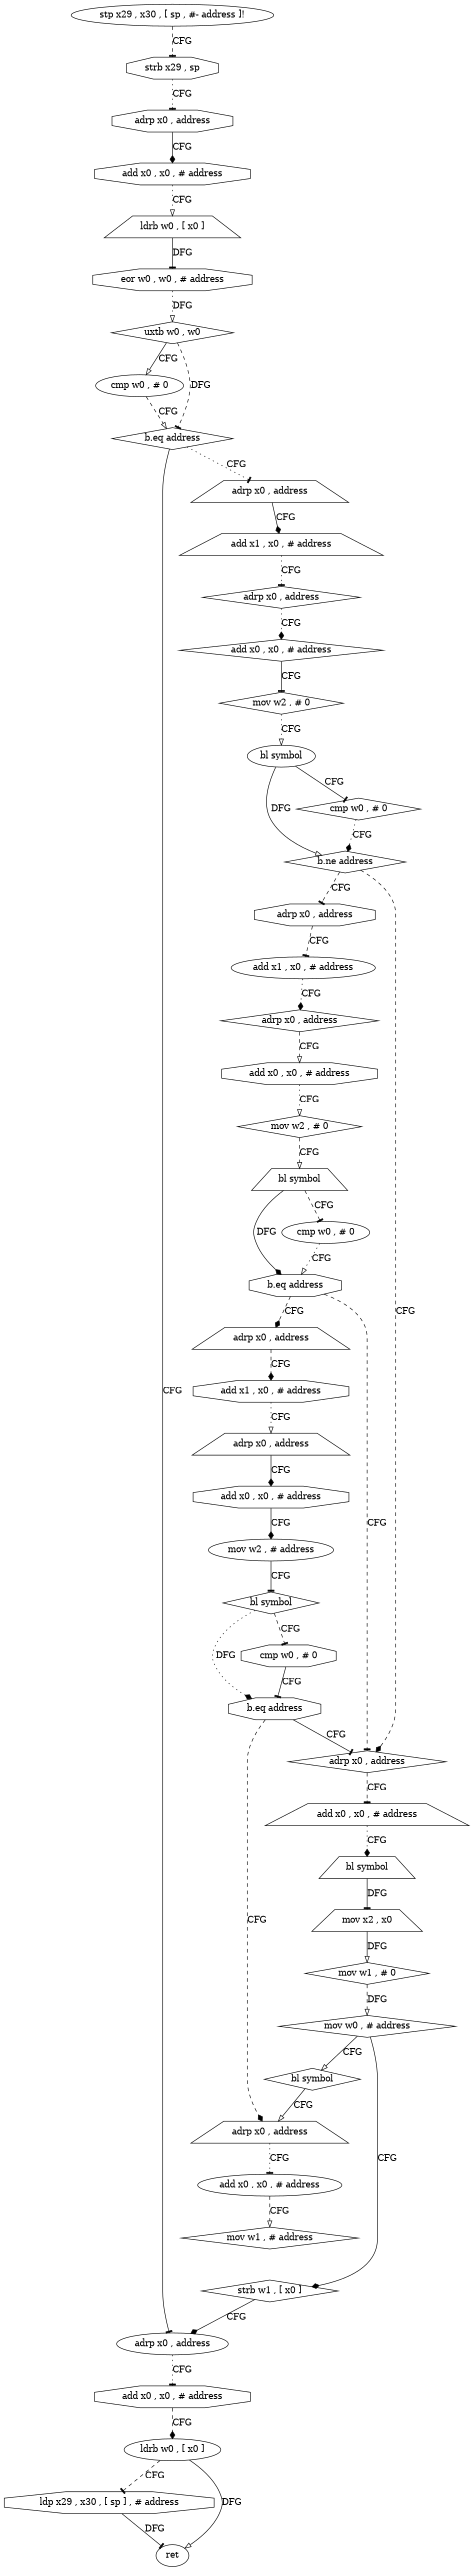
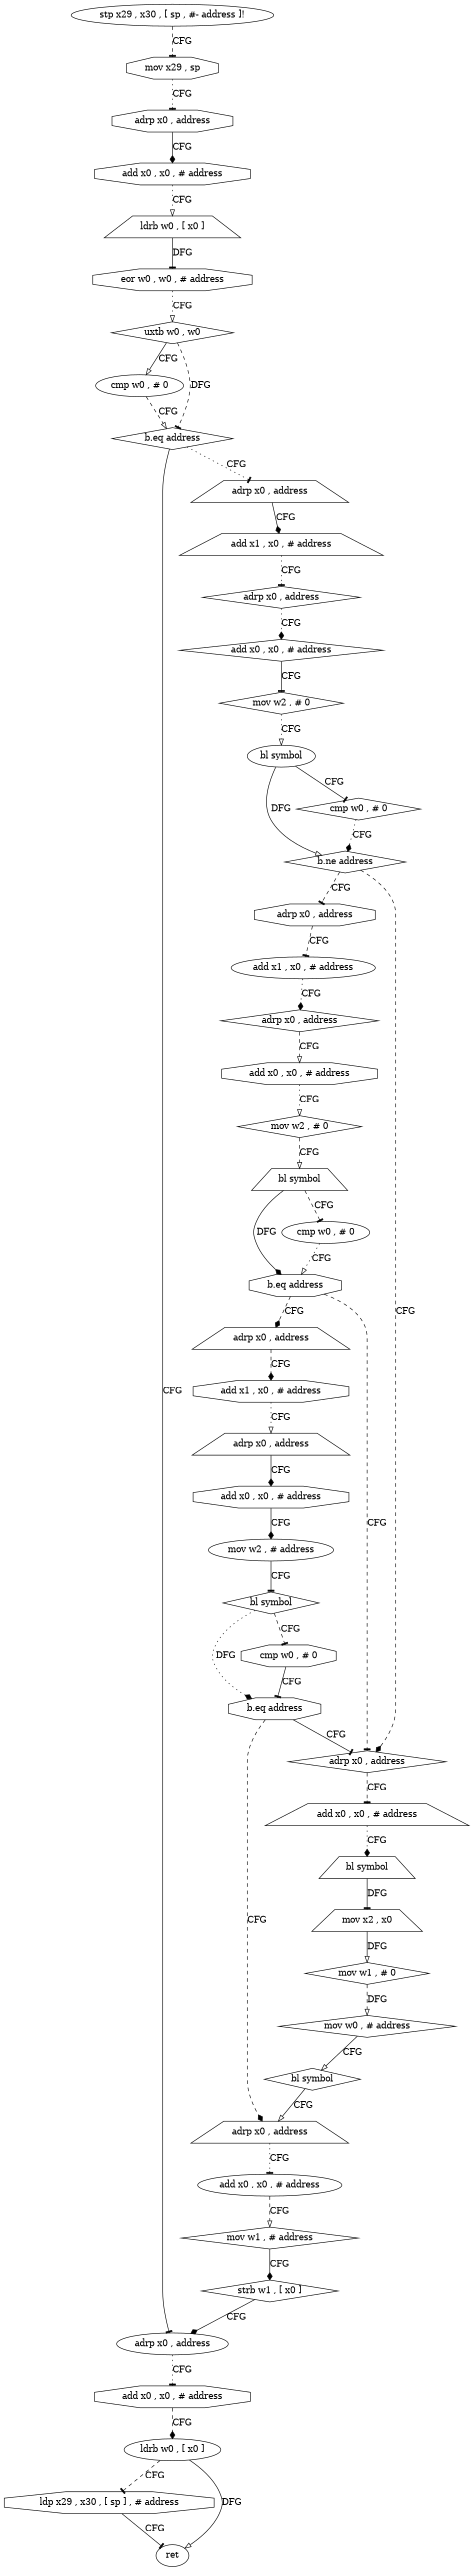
node "strb x29 , sp": label "strb x29 , sp" -> "mov x29 , sp"
edge "eor w0 , w0 , # address" -> "uxtb w0 , w0": label "DFG" -> "CFG"
edge "mov w0 , # address" -> "strb w1 , [ x0 ]": now "mov w1 , # address" -> "strb w1 , [ x0 ]"
edge "ldp x29 , x30 , [ sp ] , # address" -> "ret": label "DFG" -> "CFG"
